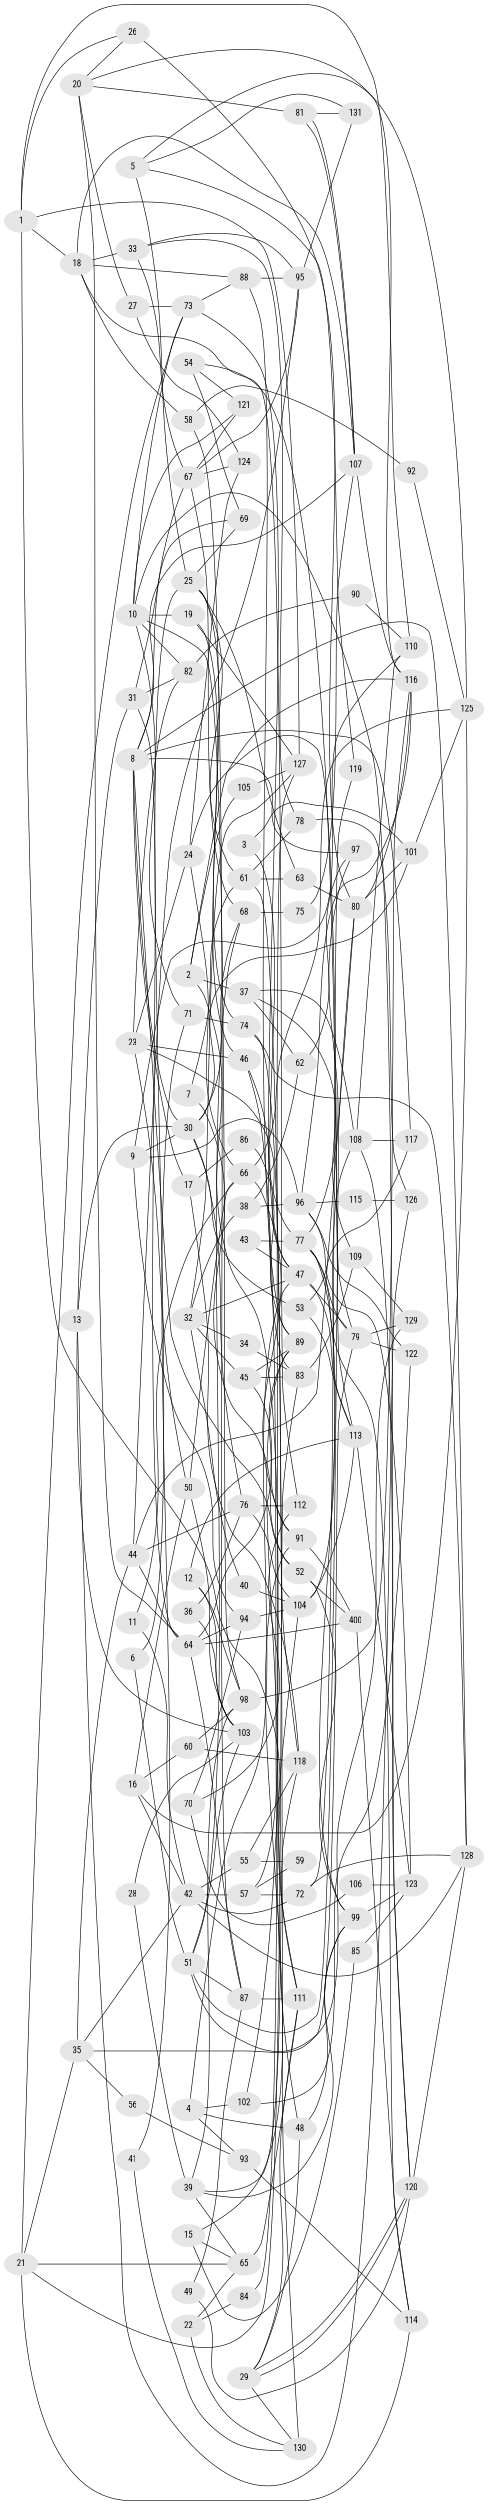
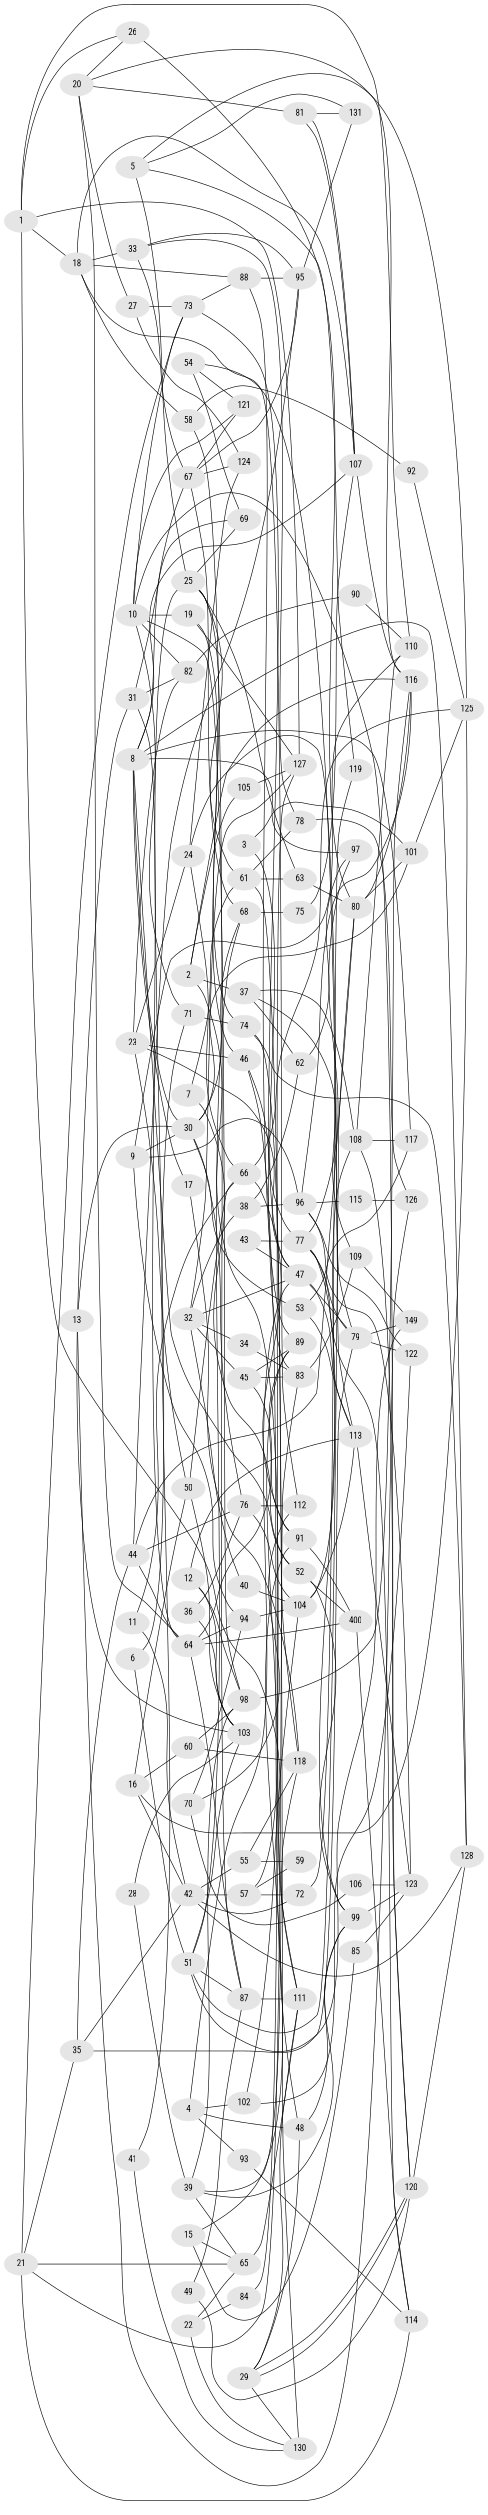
node "86": removed
node "129": label "129" -> "149"
edge "128" -- "72": removed
node "56": removed
